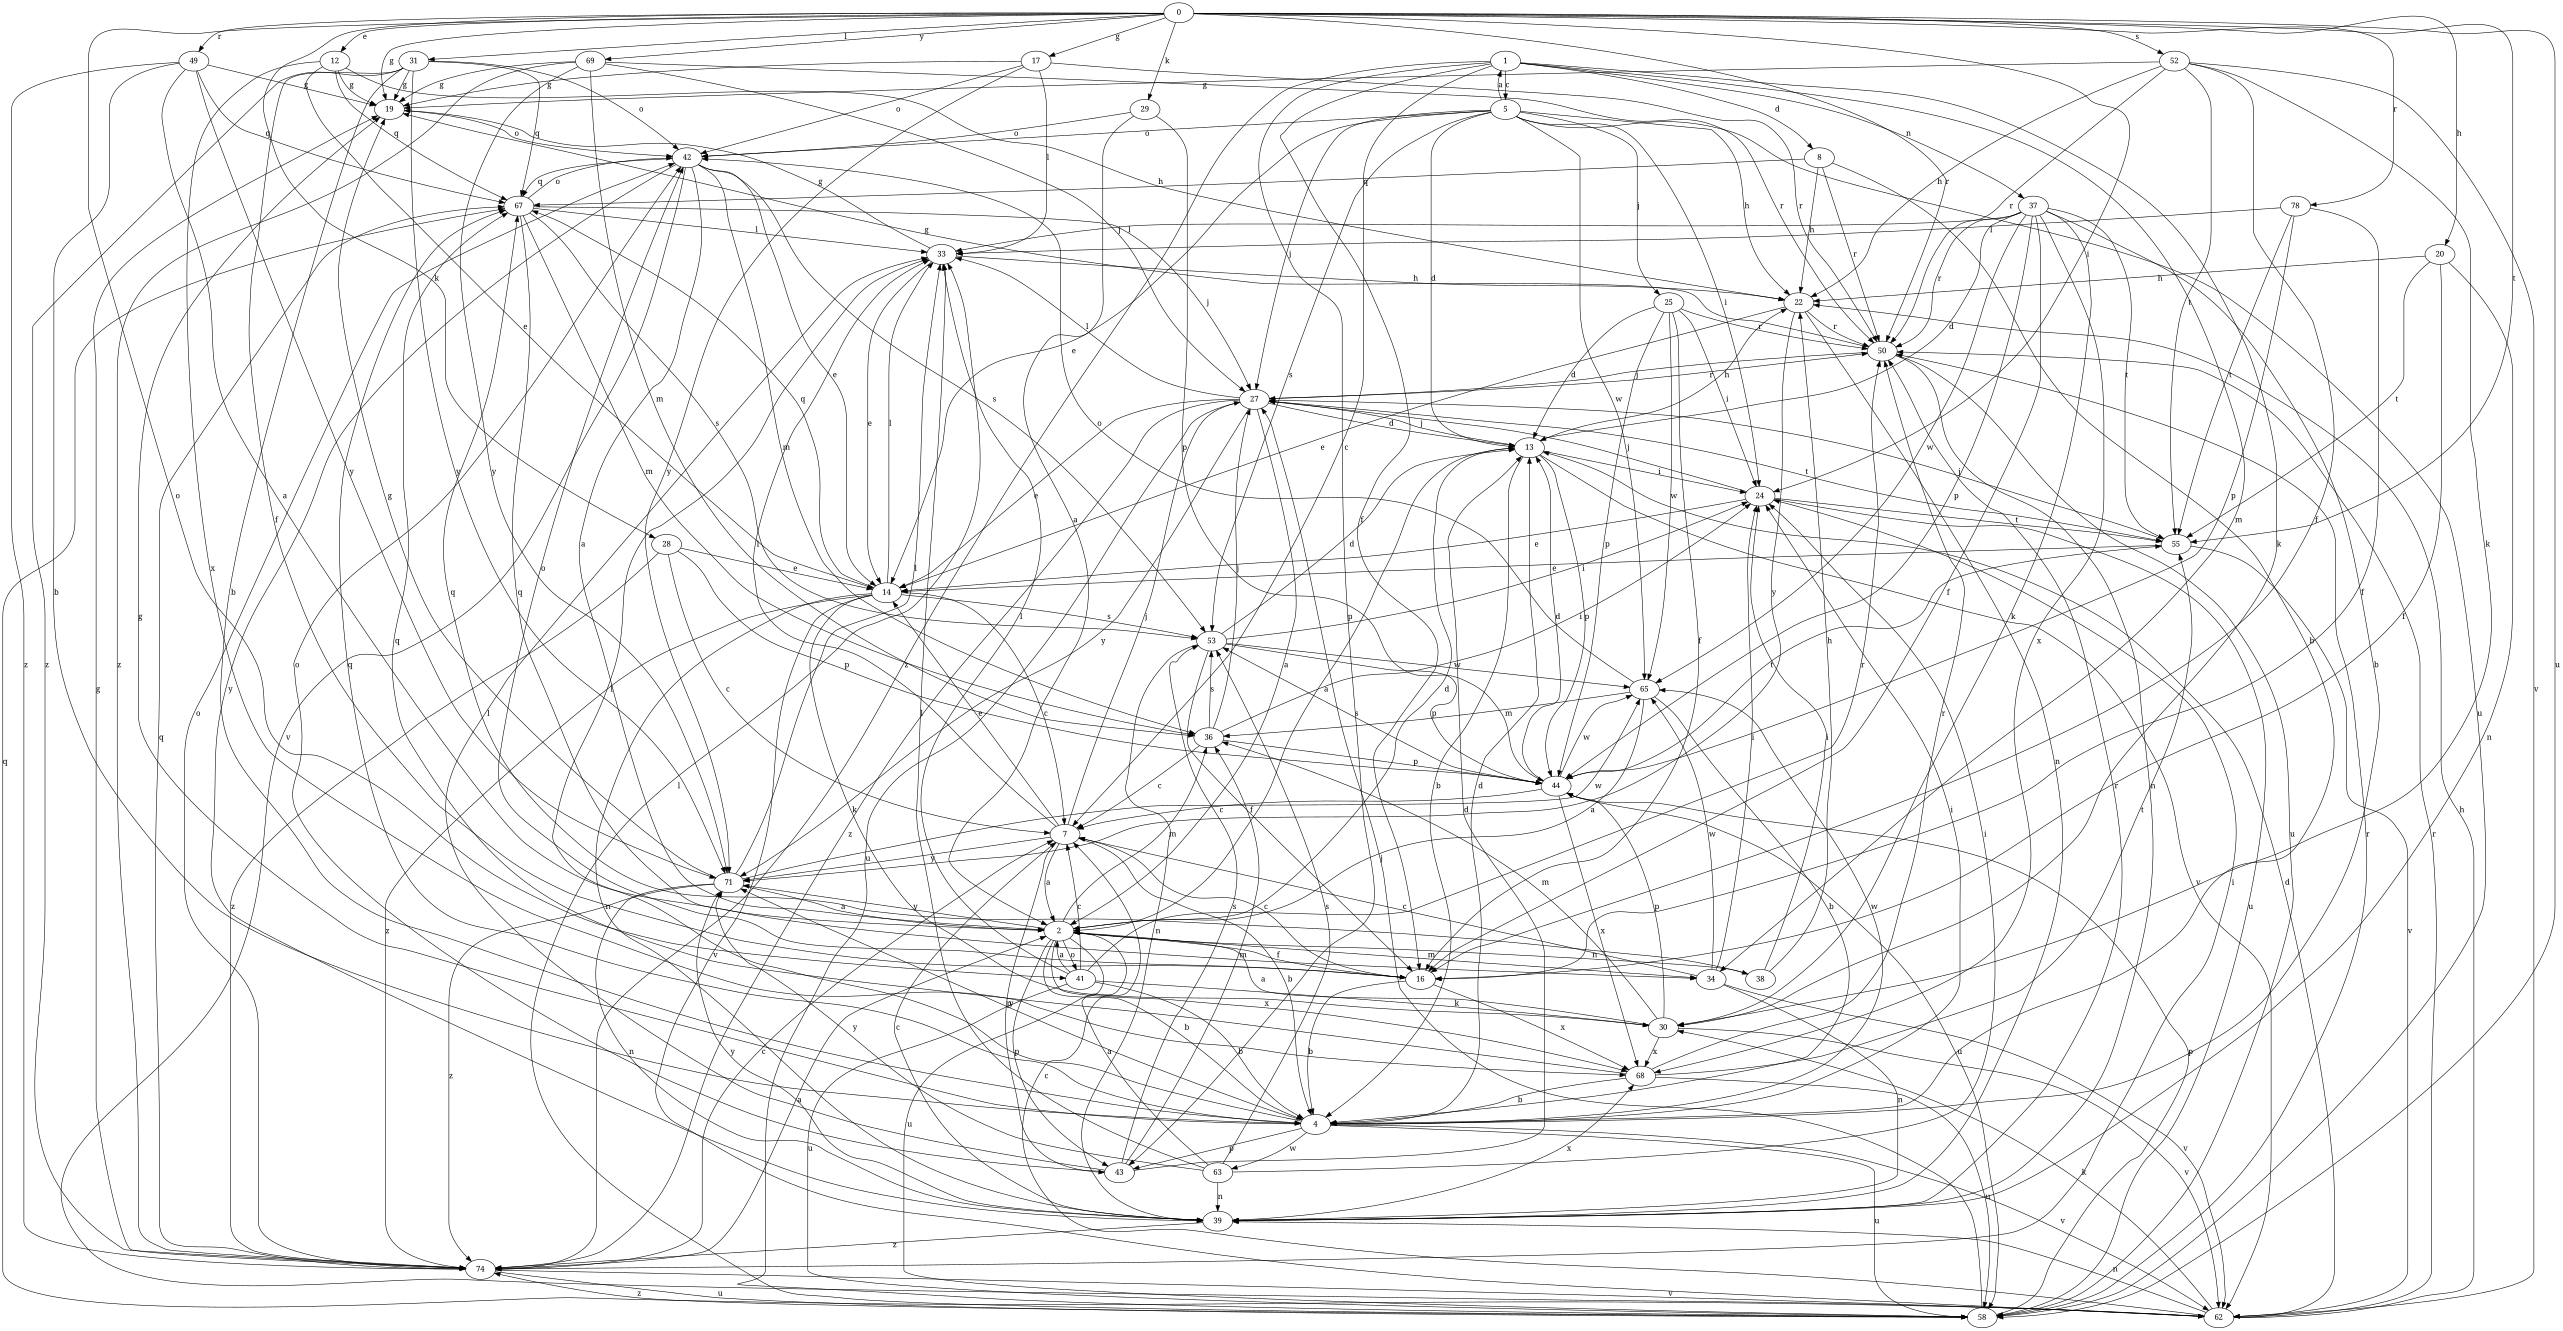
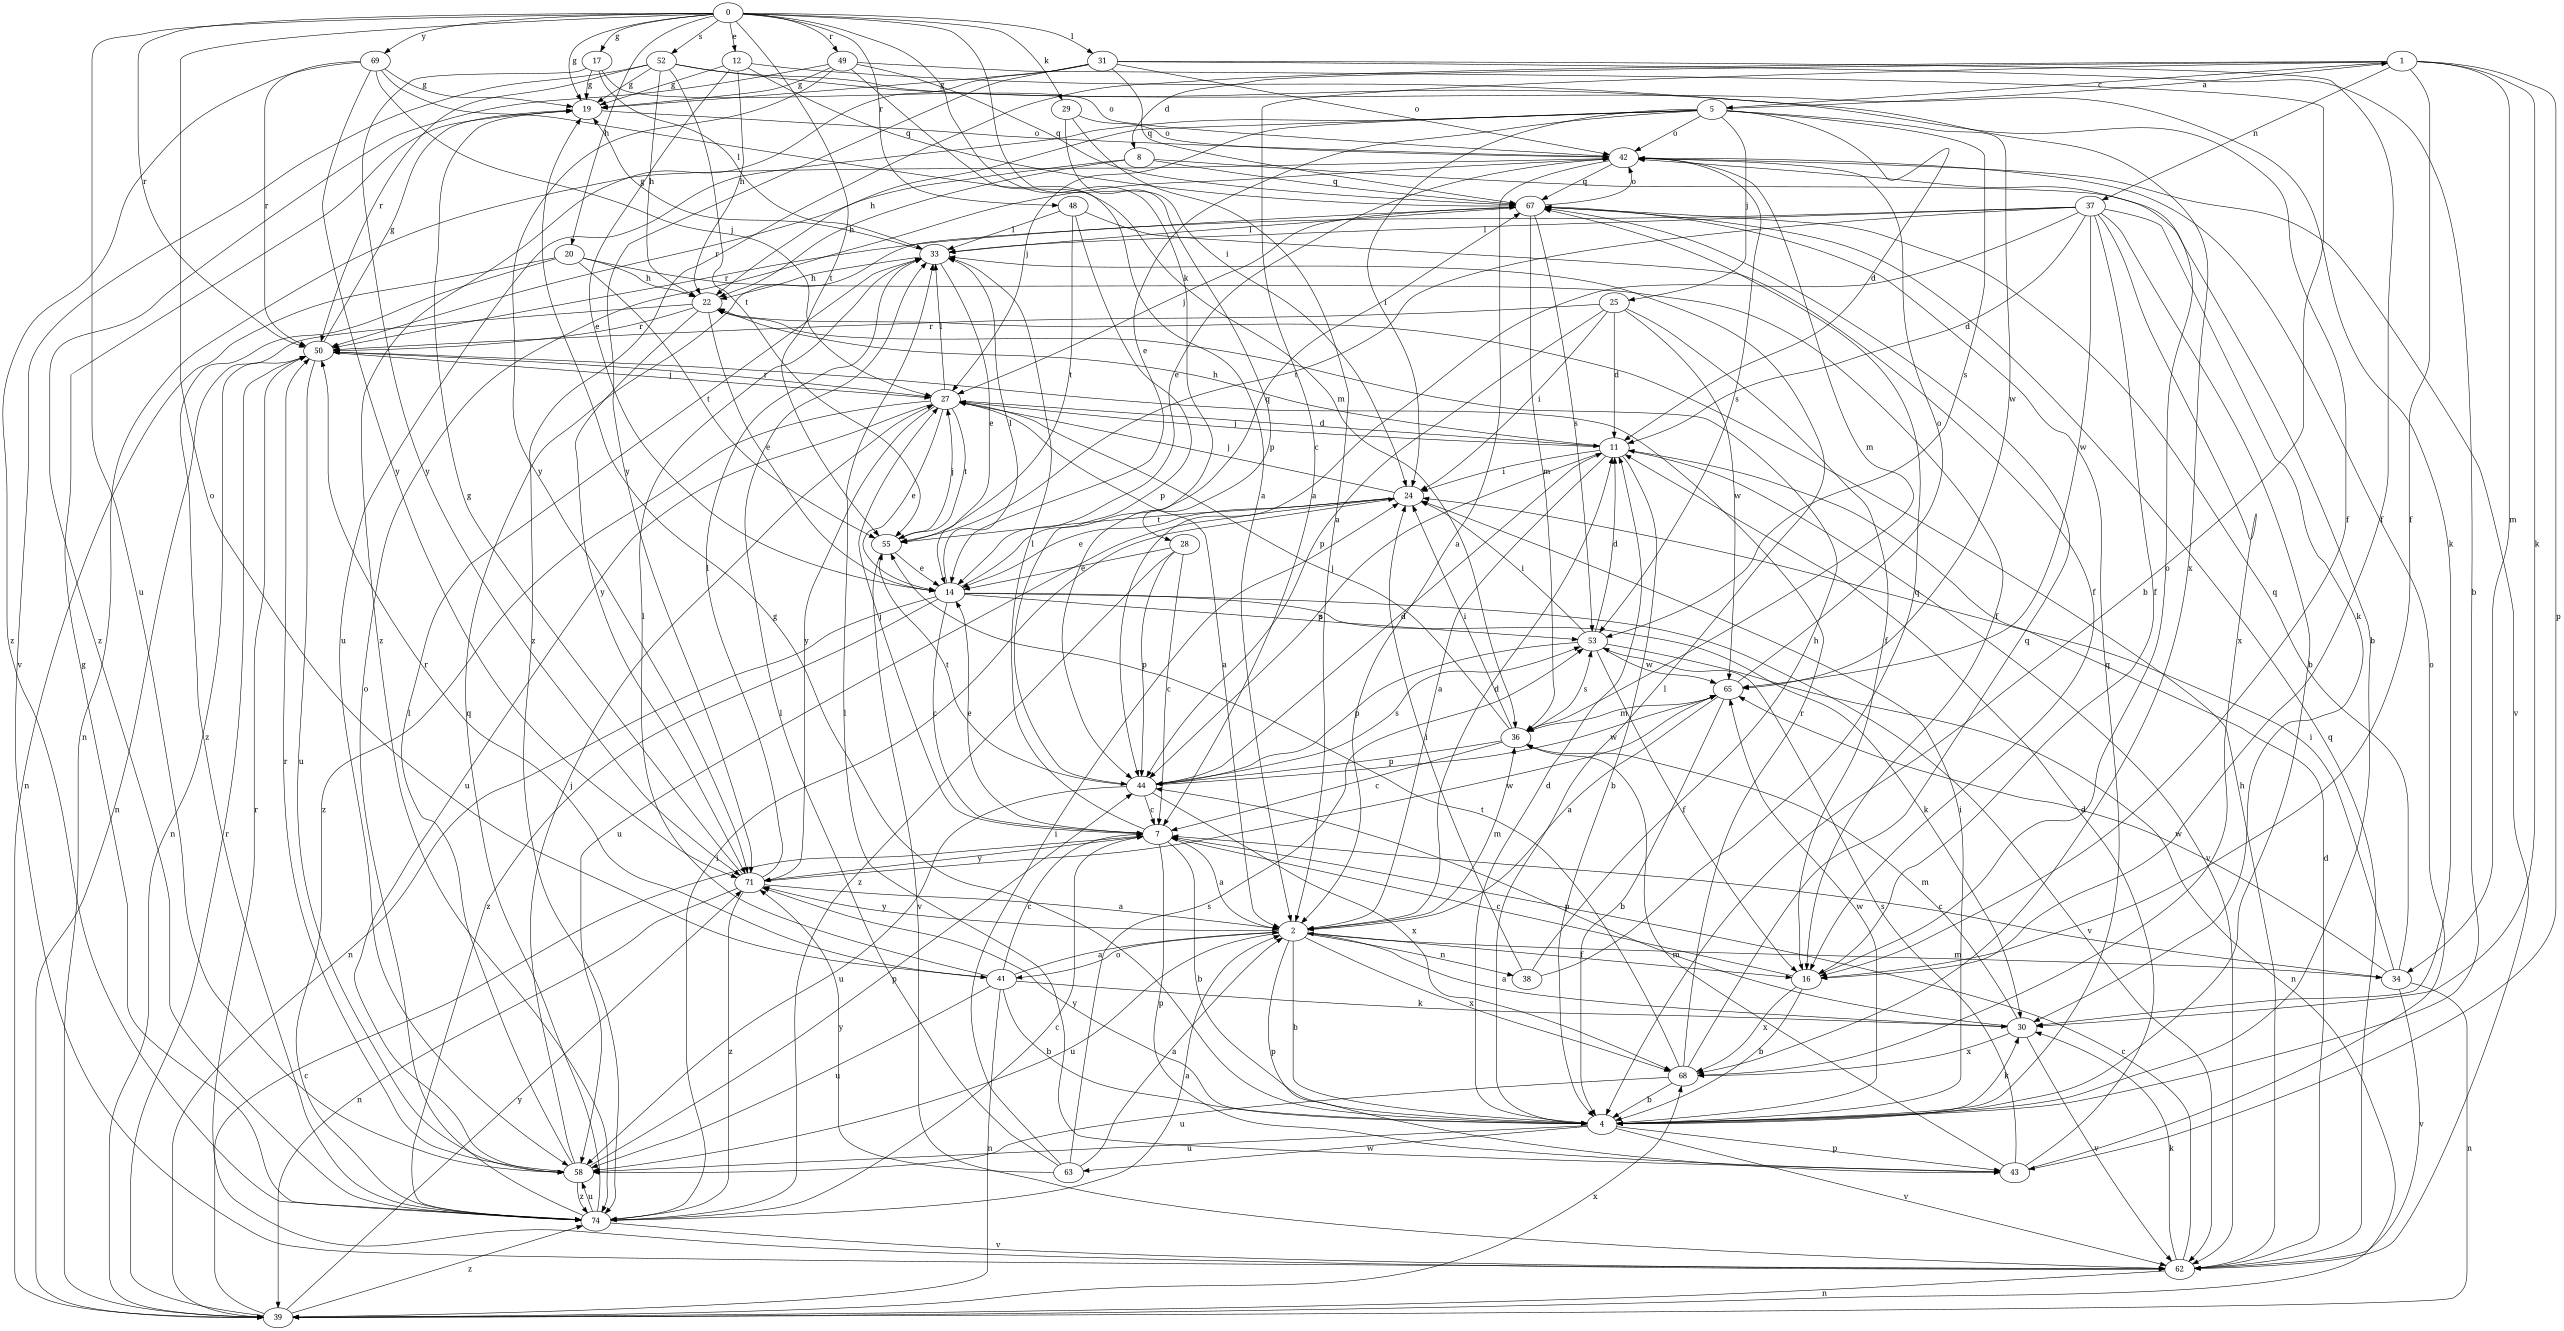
edge "17" -> "50": removed, label "r"
node "78": label "78" -> "48"
node "13": label "13" -> "11"
edge "37" -> "44": label "p" -> "a"
edge "42" -> "39": label "y" -> "n"
edge "20" -> "74": added, label "z"
edge "67" -> "34": reversed
edge "4" -> "30": added, label "k"
edge "63" -> "39": now "41" -> "39"
